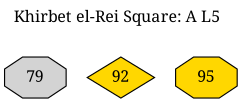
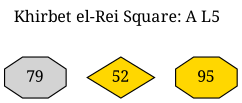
node "92": label "92" -> "52"
